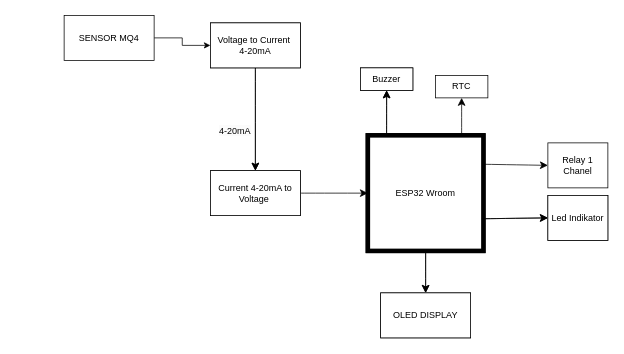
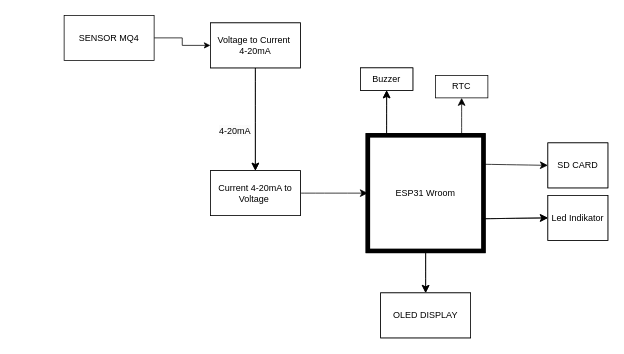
node "SD CARD": added
node "ESP32 Wroom": label "ESP32 Wroom" -> "ESP31 Wroom"
